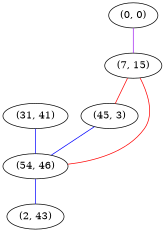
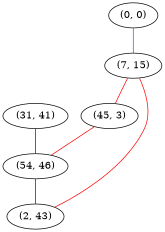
edge "(45, 3)" -- "(54, 46)": color blue -> red
edge "(7, 15)" -- "(54, 46)": now "(7, 15)" -- "(2, 43)"
